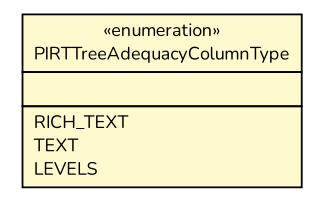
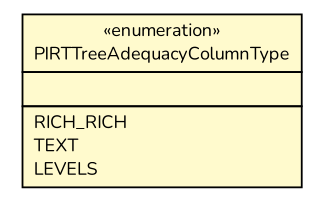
node "PIRTTreeAdequacyColumnType": text "RICH_TEXT" -> "RICH_RICH"
